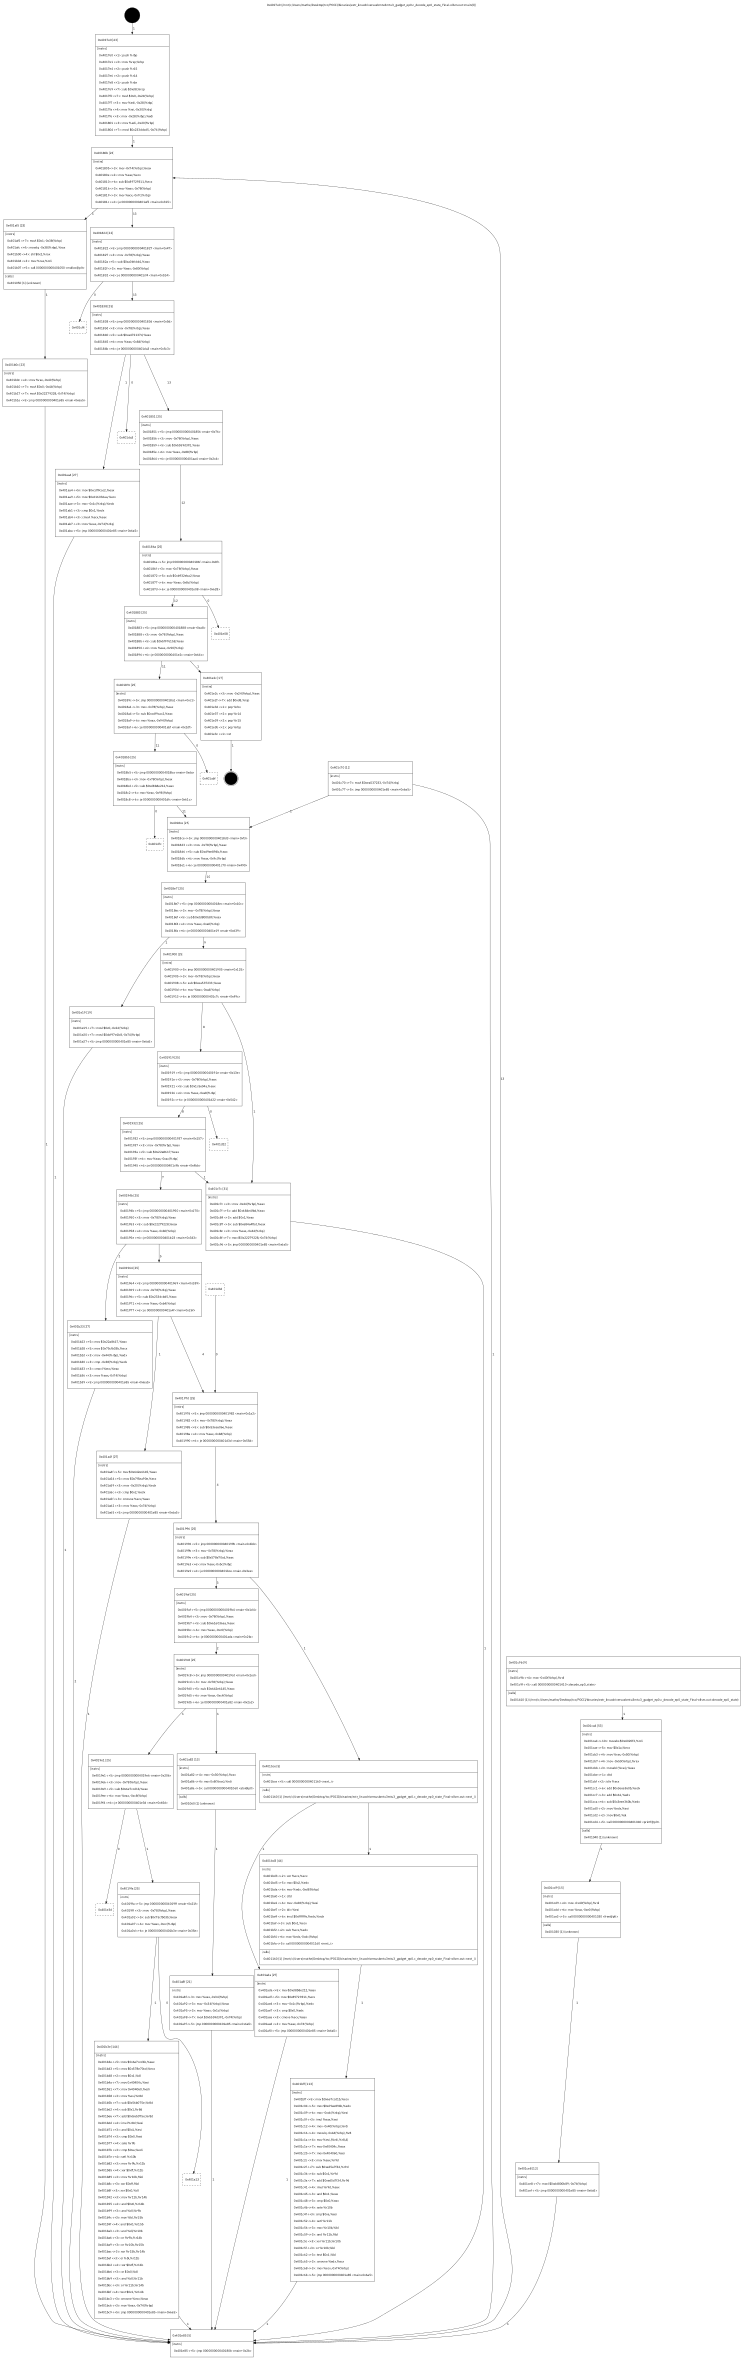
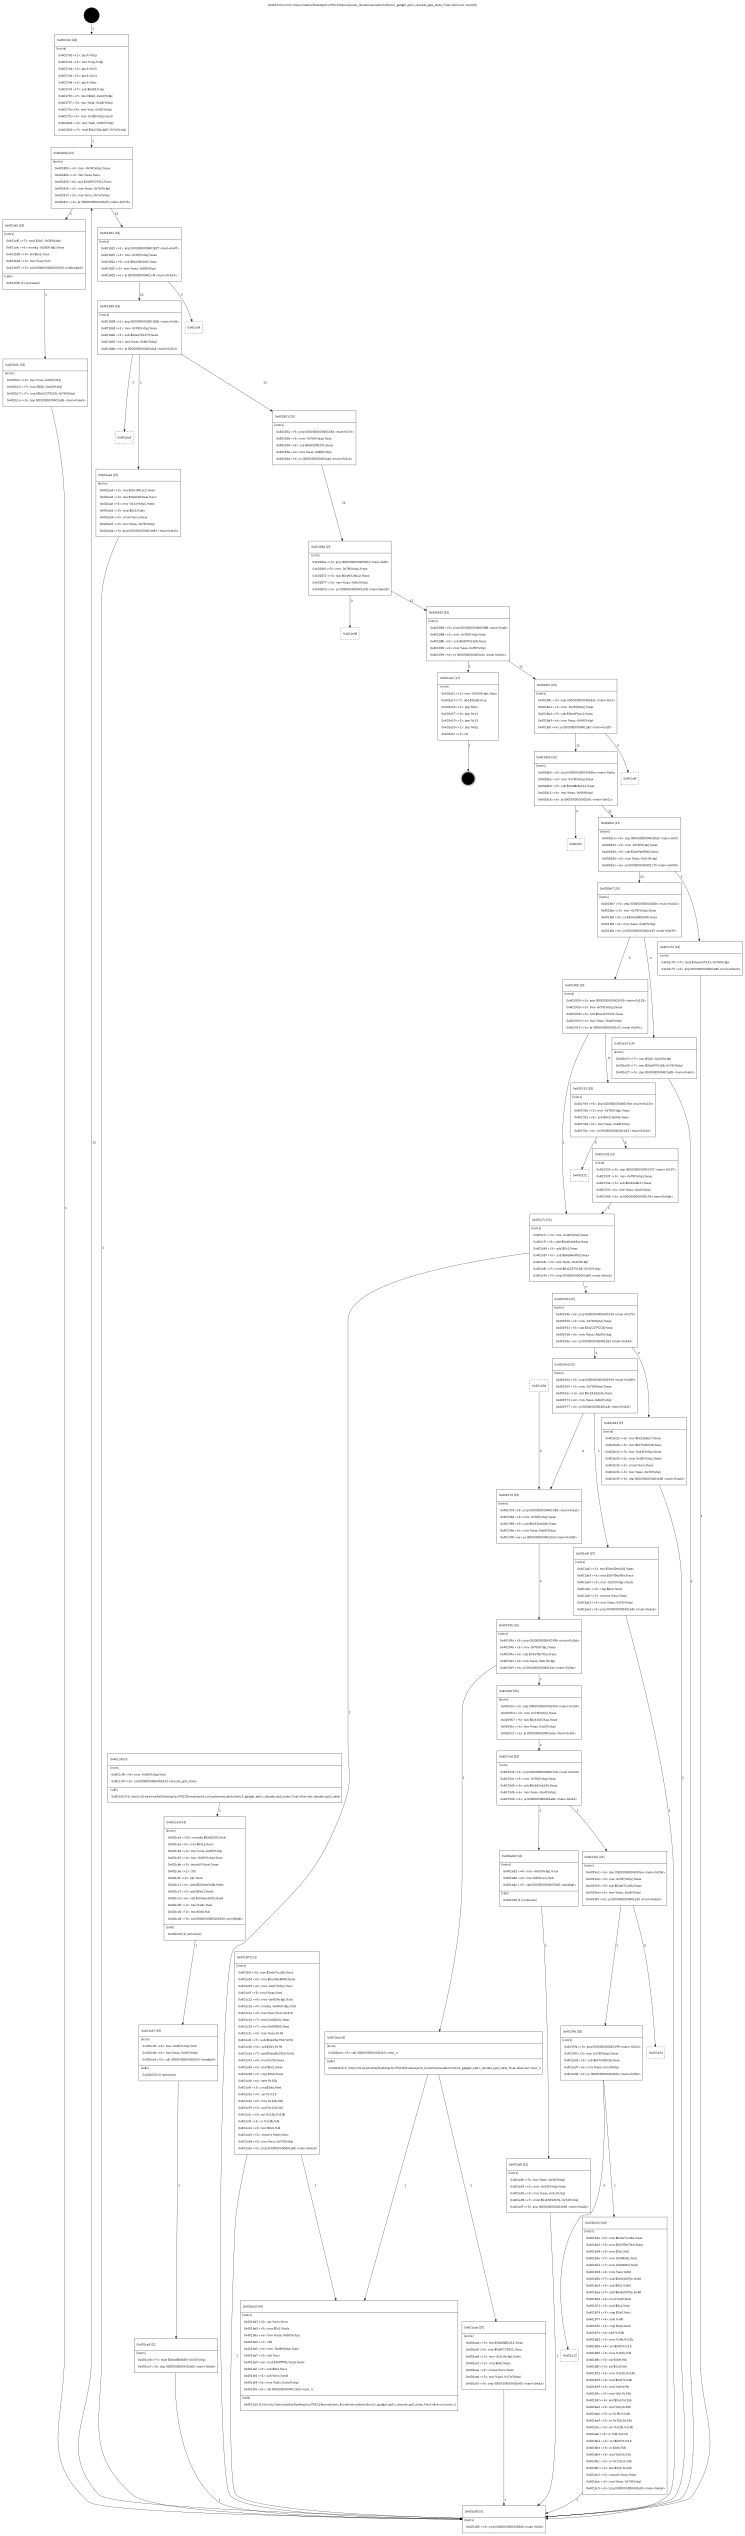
edge "0x401c70 [12]" -> "0x4018ce [25]": reversed
edge "0x401932 [25]" -> "0x40194b [25]": now "0x401c7c [31]" -> "0x40194b [25]"
edge "0x401bd3 [44]" -> "0x401bff [113]": reversed
